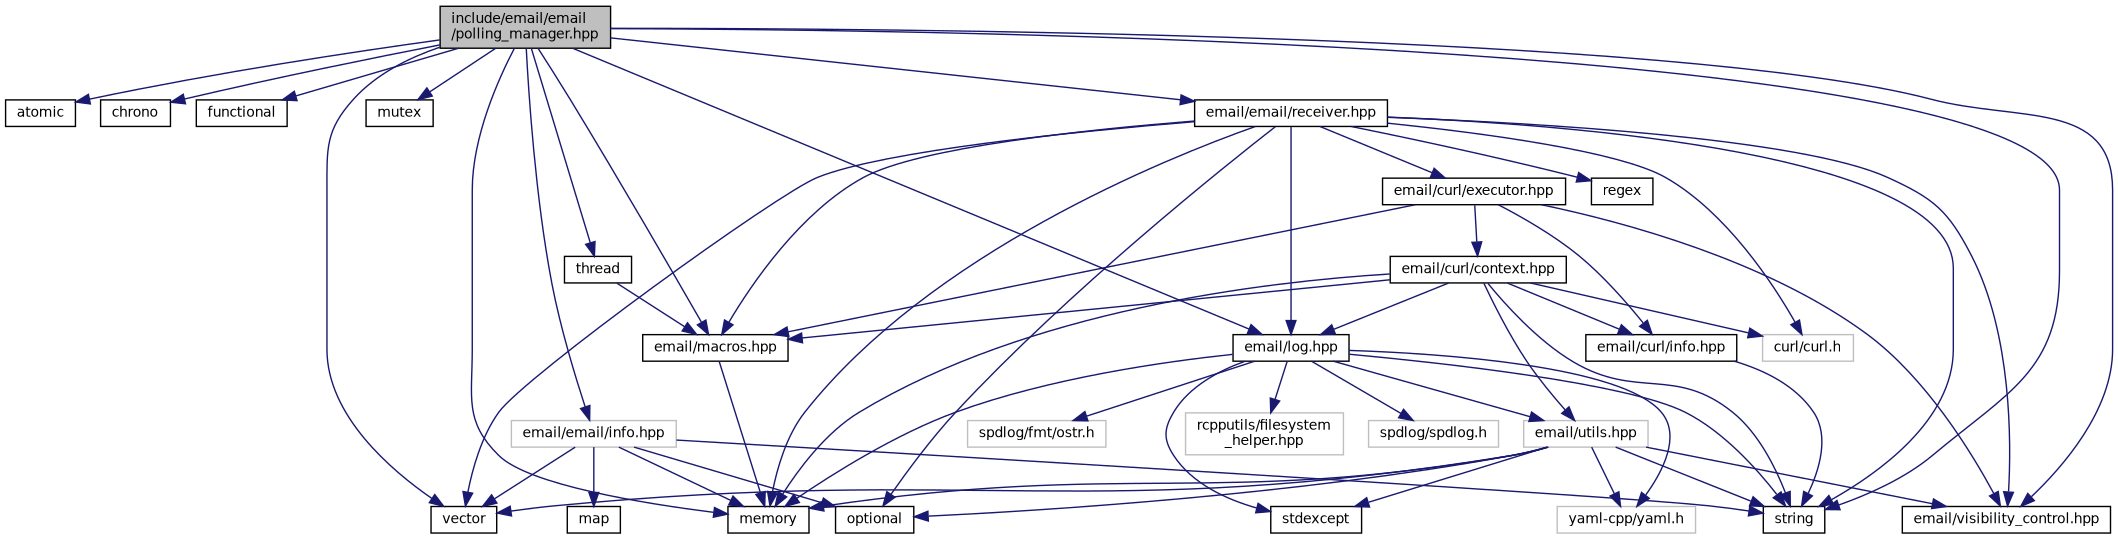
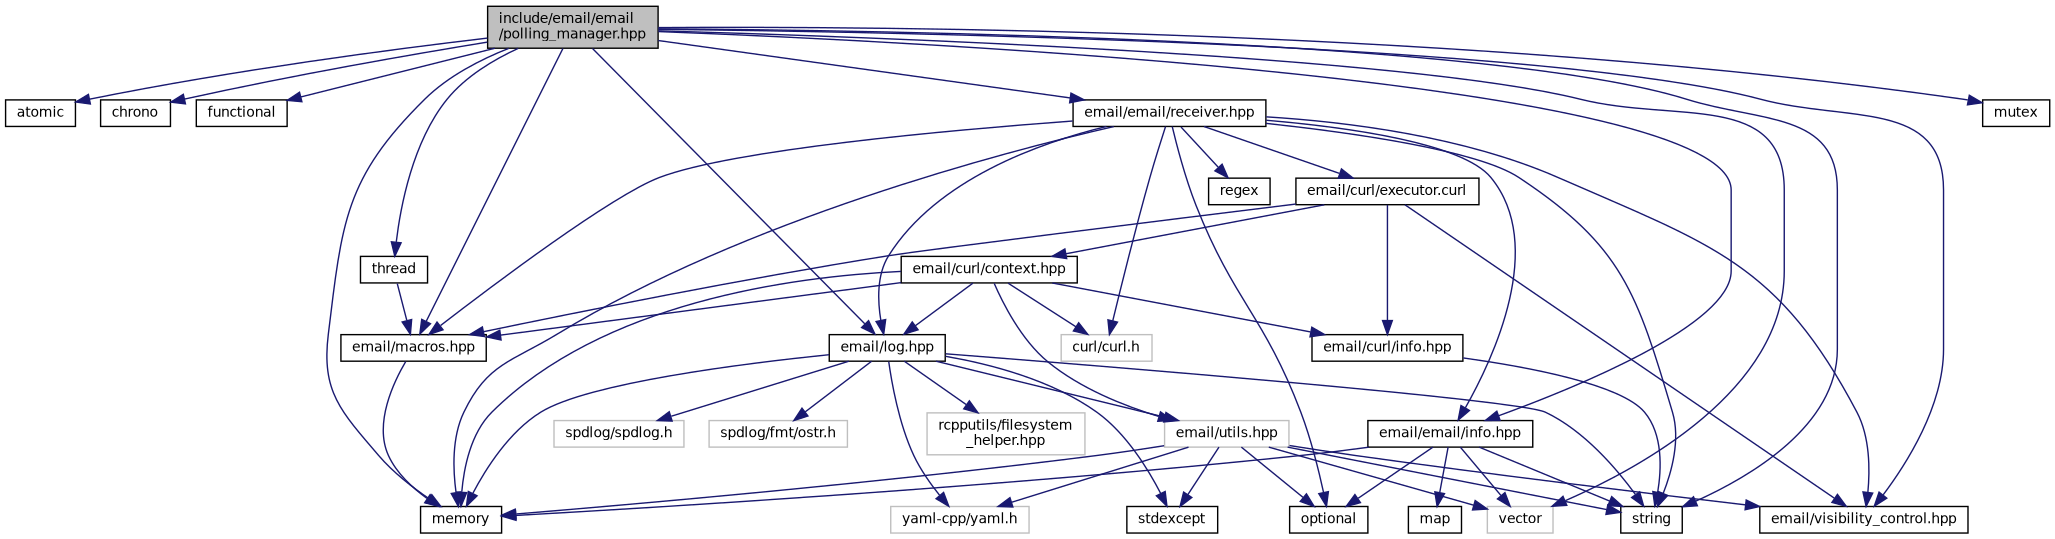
node "email/curl/executor.hpp": label "email/curl/executor.hpp" -> "email/curl/executor.curl"
edge "email/email/receiver.hpp" -> "vector": now "email/email/receiver.hpp" -> "email/email/info.hpp"
edge "email/curl/context.hpp" -> "string": removed
node "email/email/info.hpp": color grey75 -> black
node "vector": color black -> grey75
